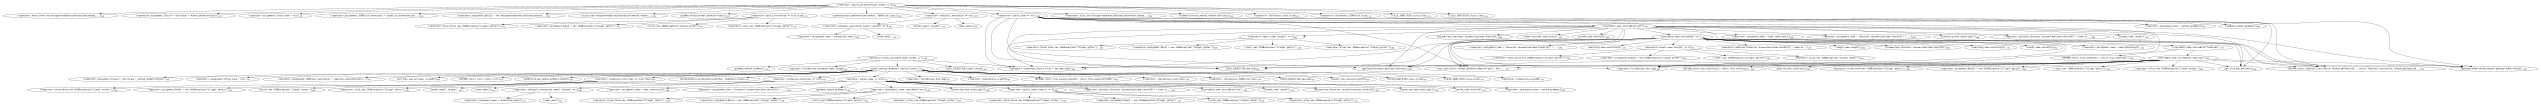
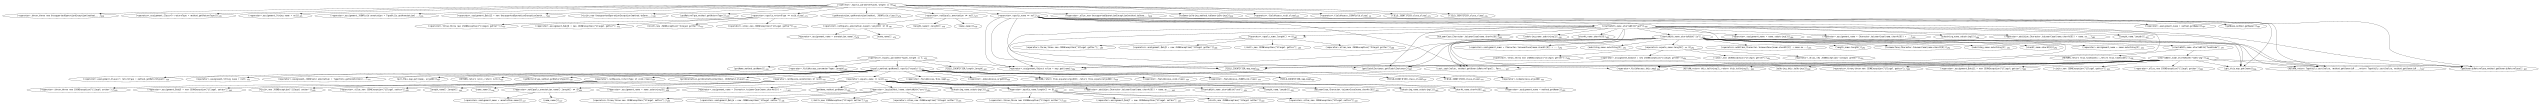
edge "(<operator>.equals,parameterTypes.length == 0)" -> "(<operator>.equals,returnType == void.class)": added
node "(equals,this.equals(args[0]))": removed
